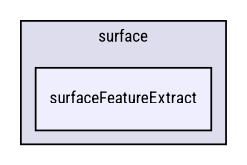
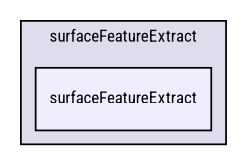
cluster "surface": label "surface" -> "surfaceFeatureExtract"
